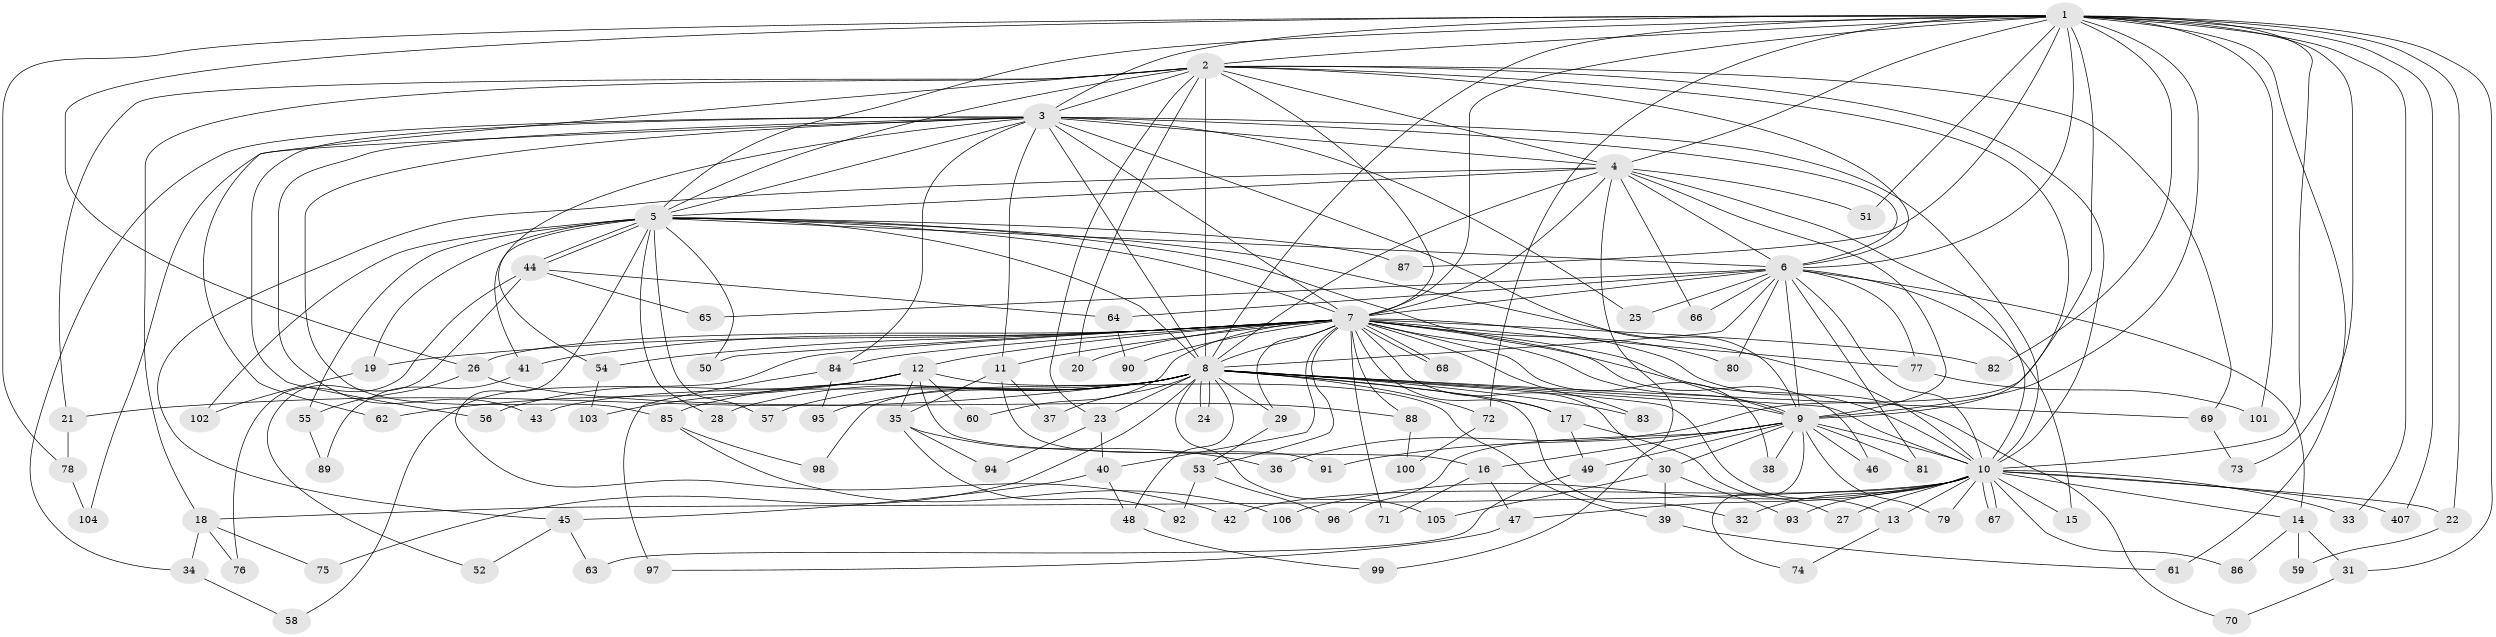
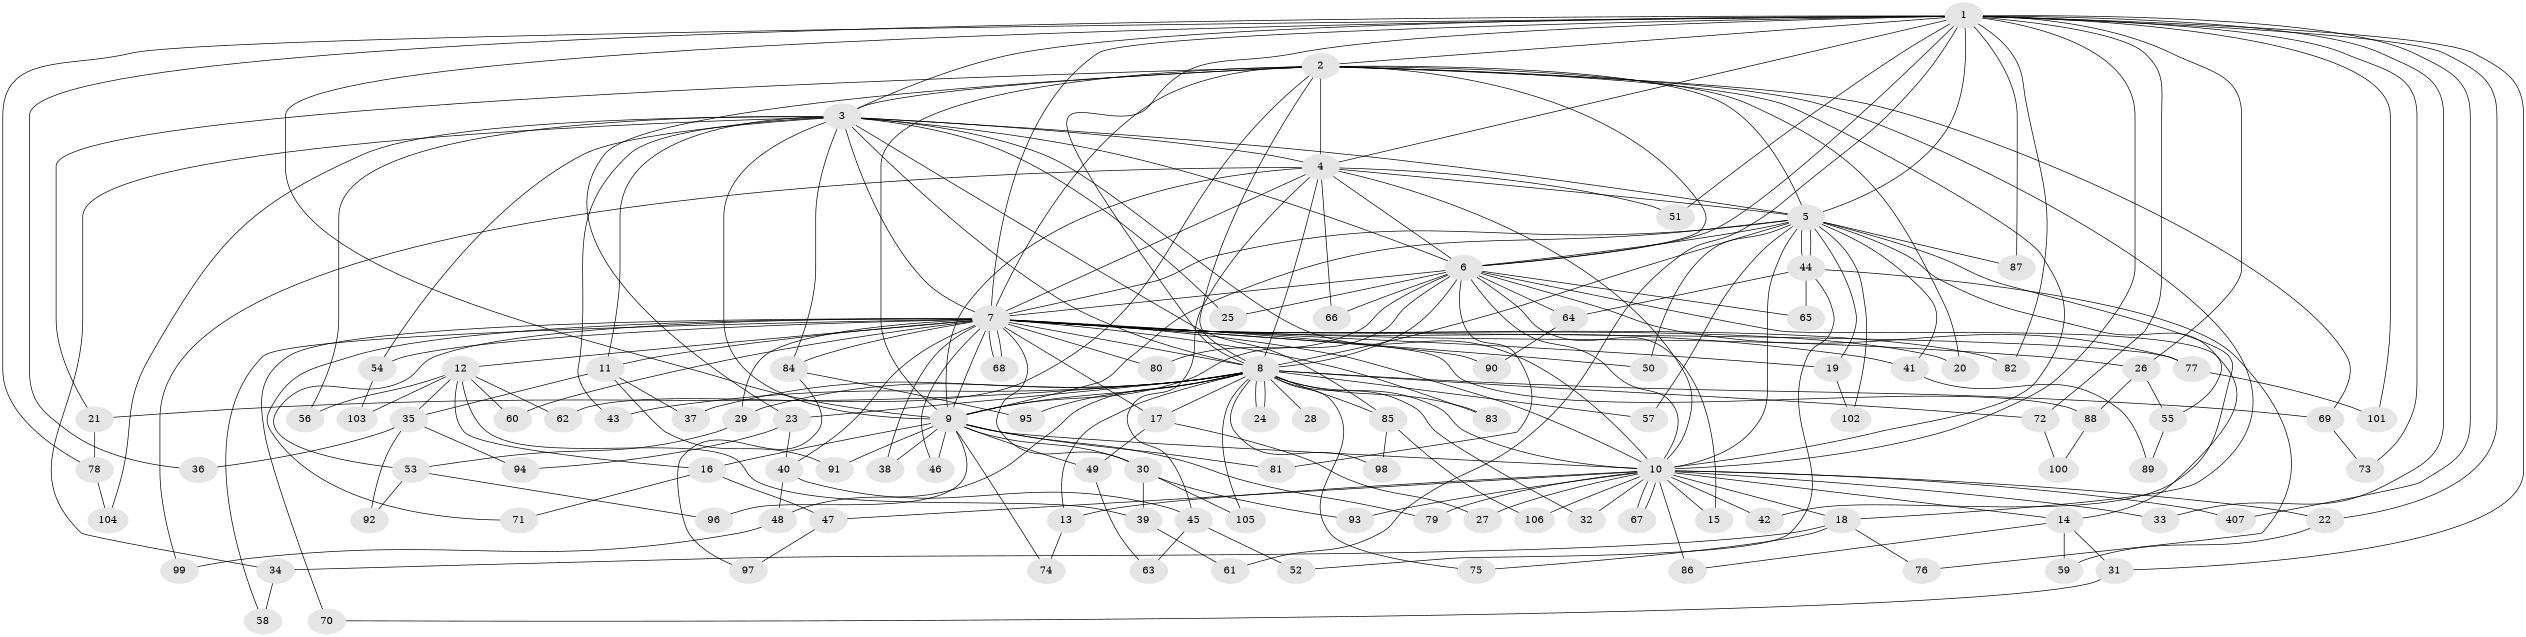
edge "5" -- "28": removed
